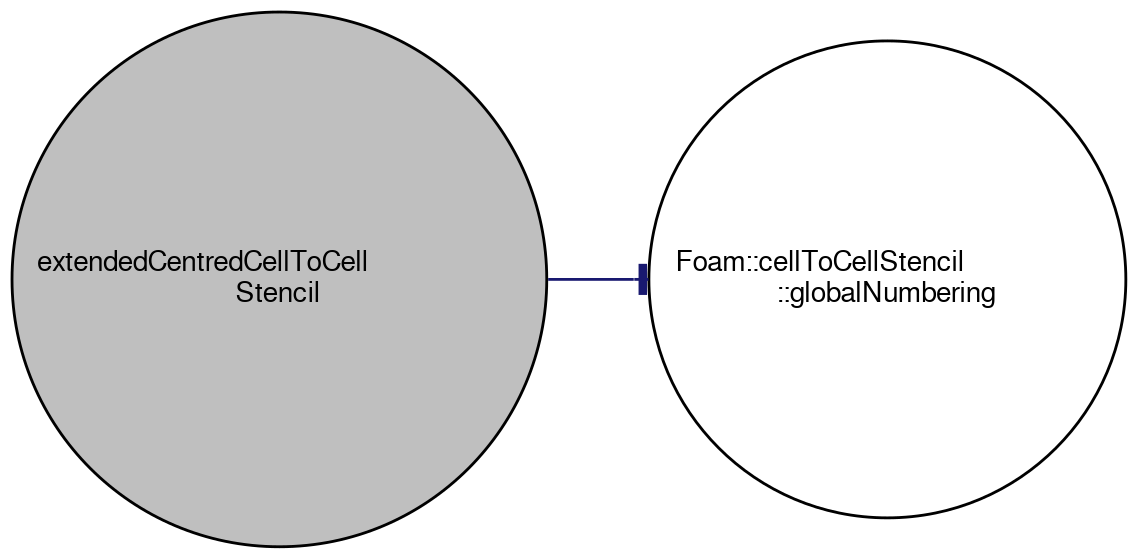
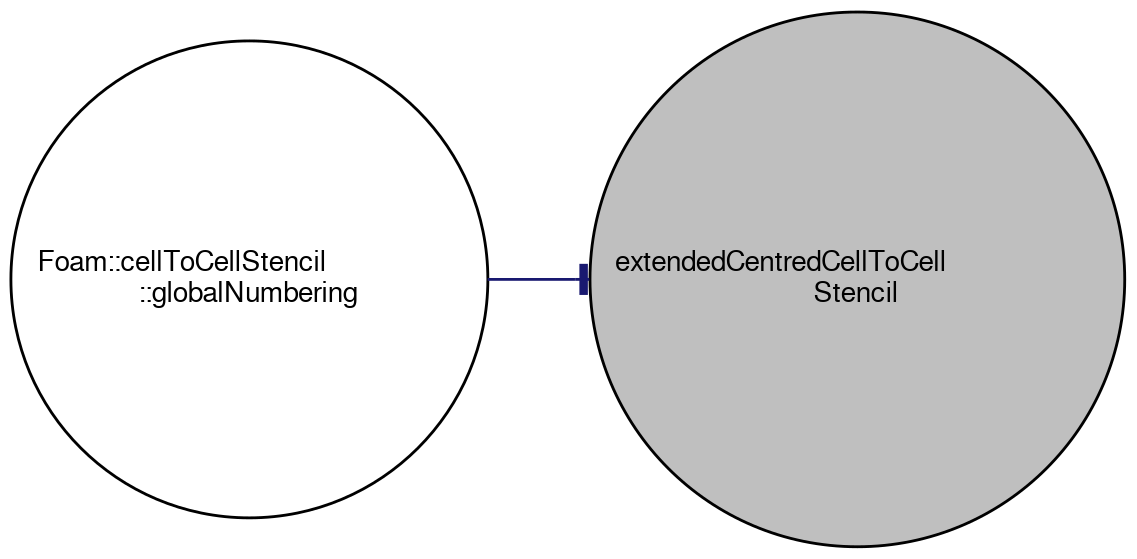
edge "extendedCentredCellToCell Stencil" -> "Foam::cellToCellStencil ::globalNumbering": reversed
